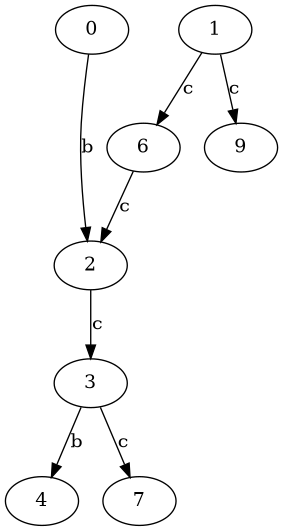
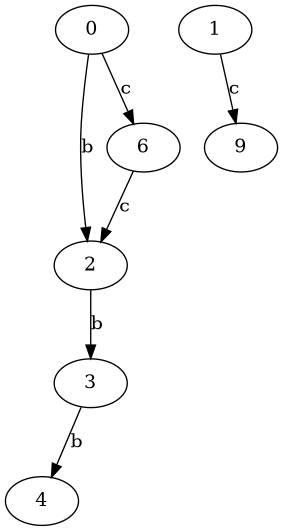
edge "1" -> "6": now "0" -> "6"
edge "2" -> "3": label "c" -> "b"
node "7": removed
